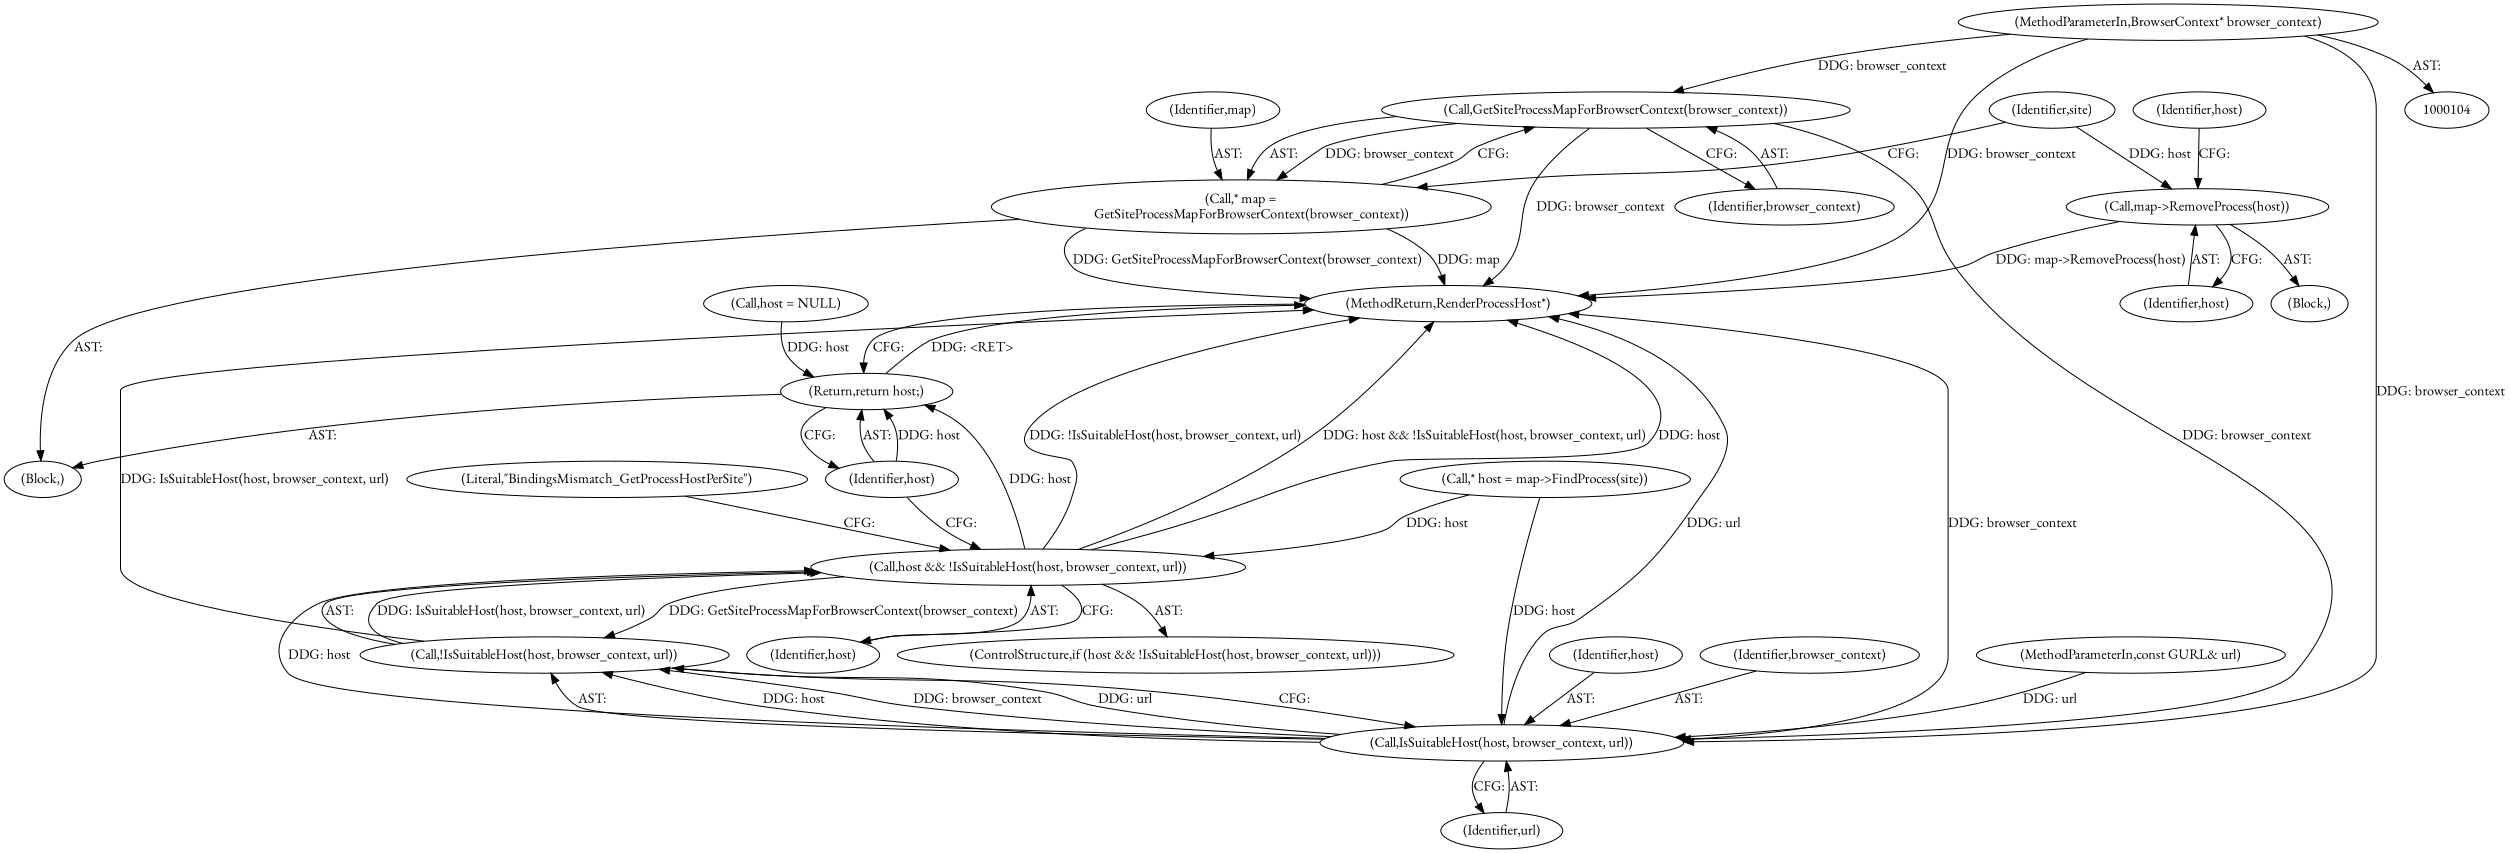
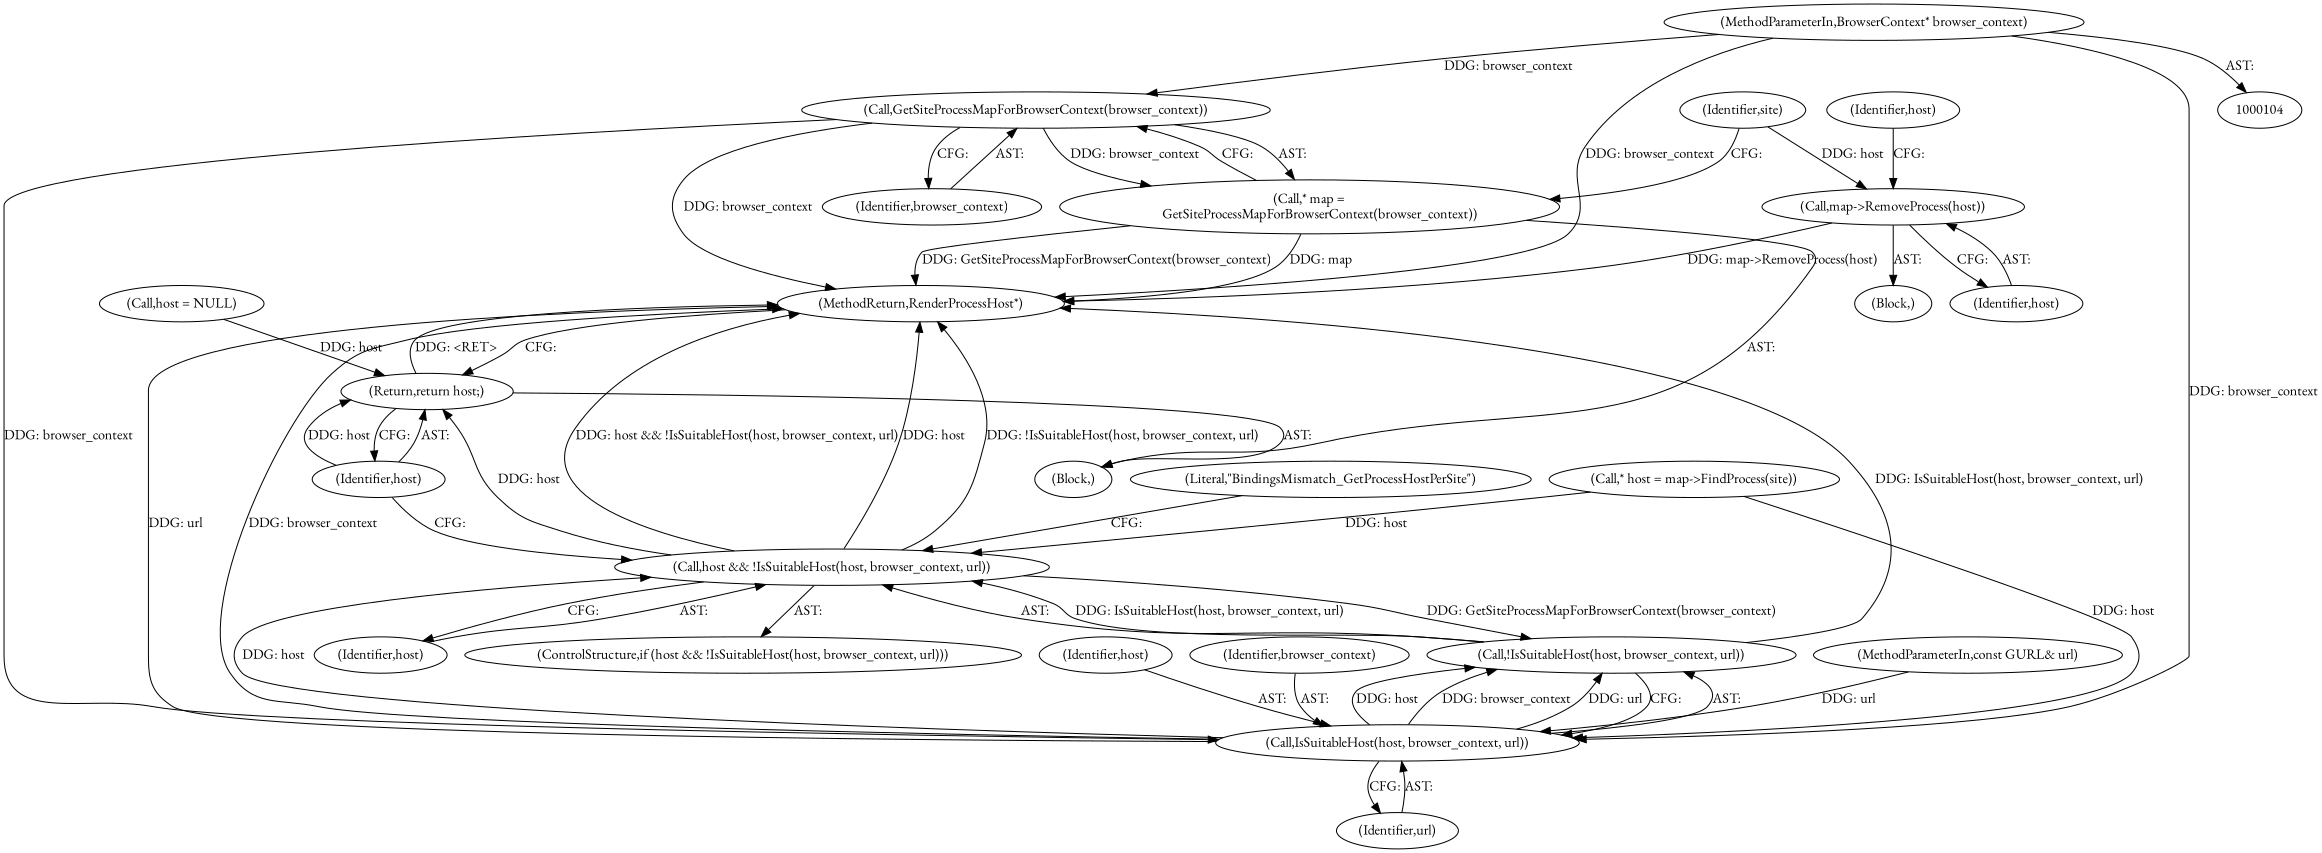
node "(Identifier,map)": removed
